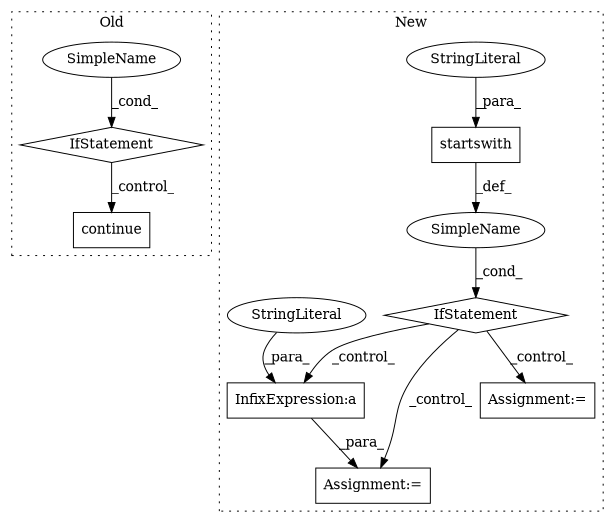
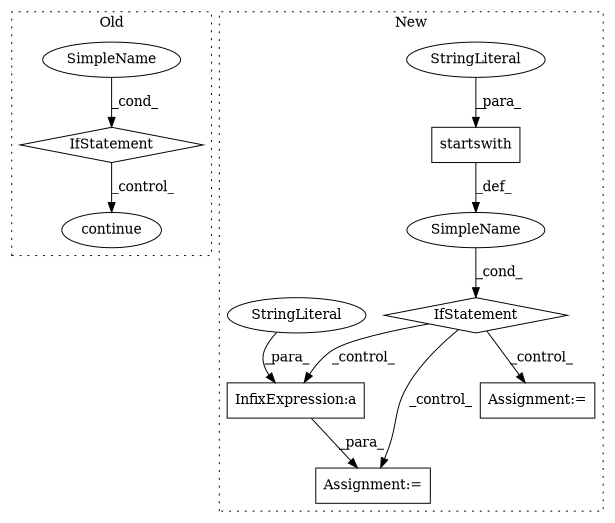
node "continue": shape box -> ellipse
